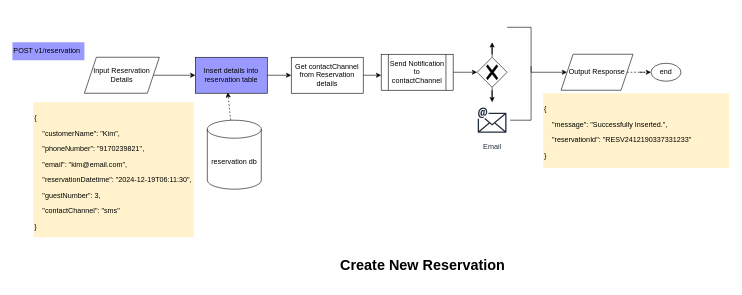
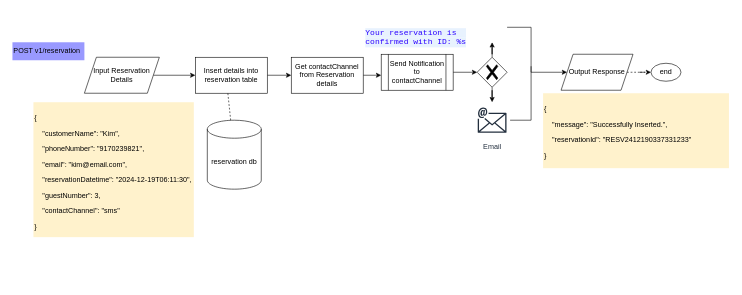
node "Your reservation is confirmed with ID: %s": added
node "Insert details into reservation table": fillcolor #9999ff -> #ffffff
edge "reservation db" -> "Insert details into reservation table": arrowhead classic -> none
node "Create New Reservation": removed
